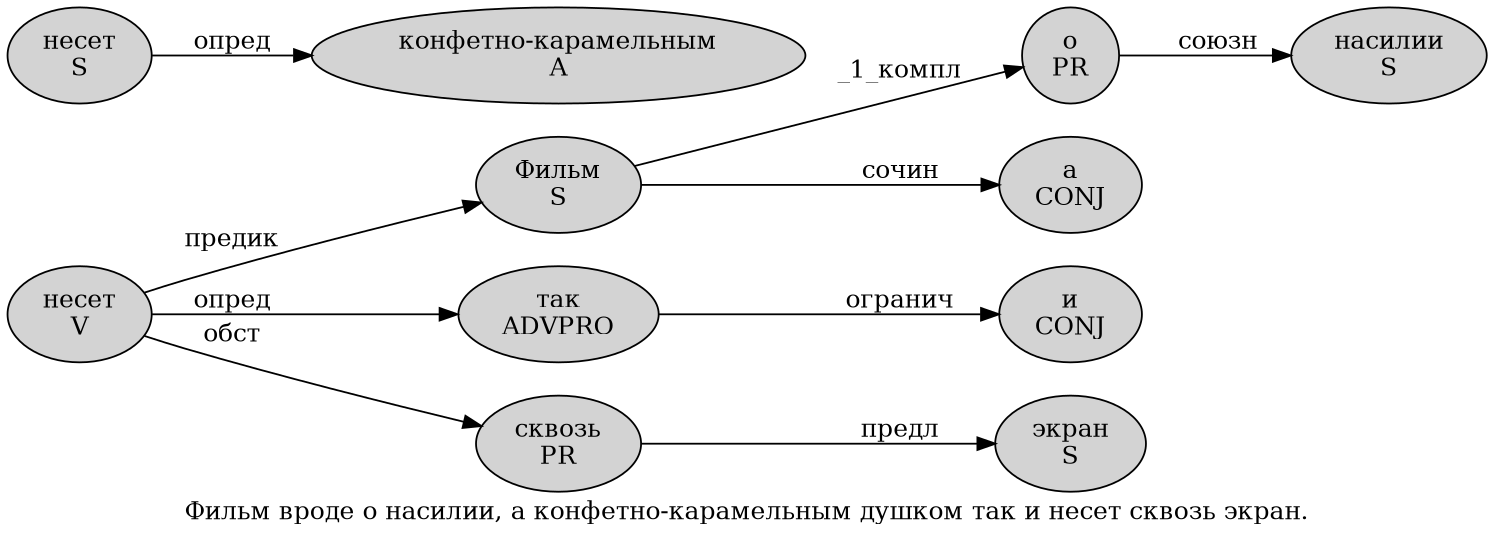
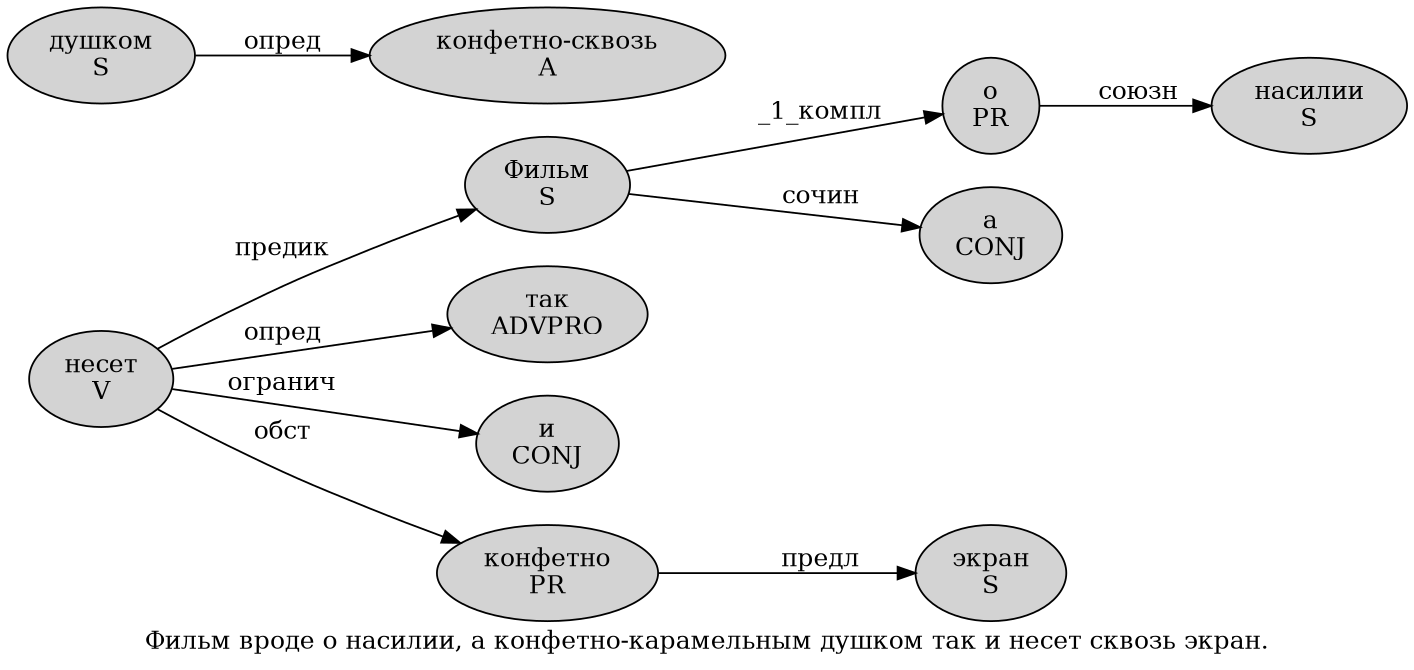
node "несет S": label "несет S" -> "душком S"
node "конфетно-карамельным A": label "конфетно-карамельным A" -> "конфетно-сквозь A"
edge "так ADVPRO" -> "и CONJ": now "несет V" -> "и CONJ"
node "сквозь PR": label "сквозь PR" -> "конфетно PR"
